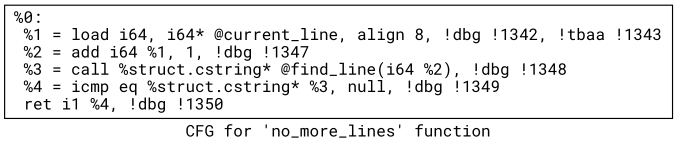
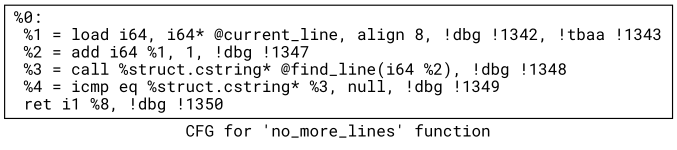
node "%0:": text "ret i1 %4, !dbg !1350" -> "ret i1 %8, !dbg !1350"
